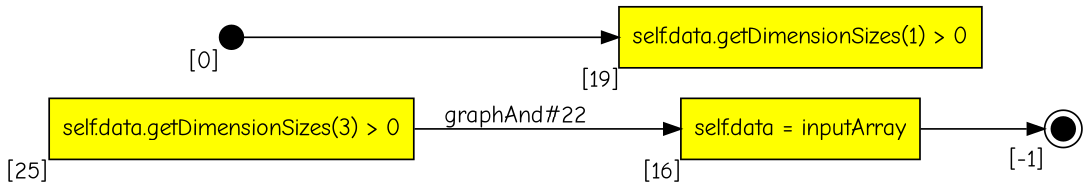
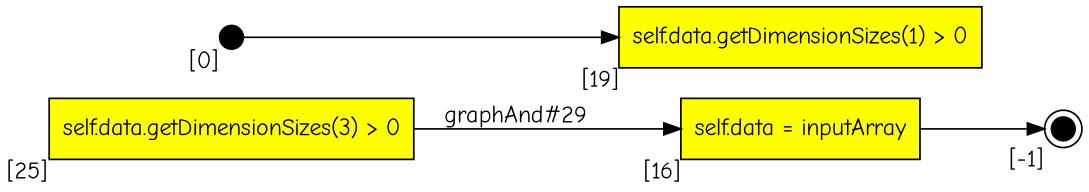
edge "self.data.getDimensionSizes(3) > 0 [25]" -> "self.data = inputArray [16]": label "graphAnd#22" -> "graphAnd#29"
